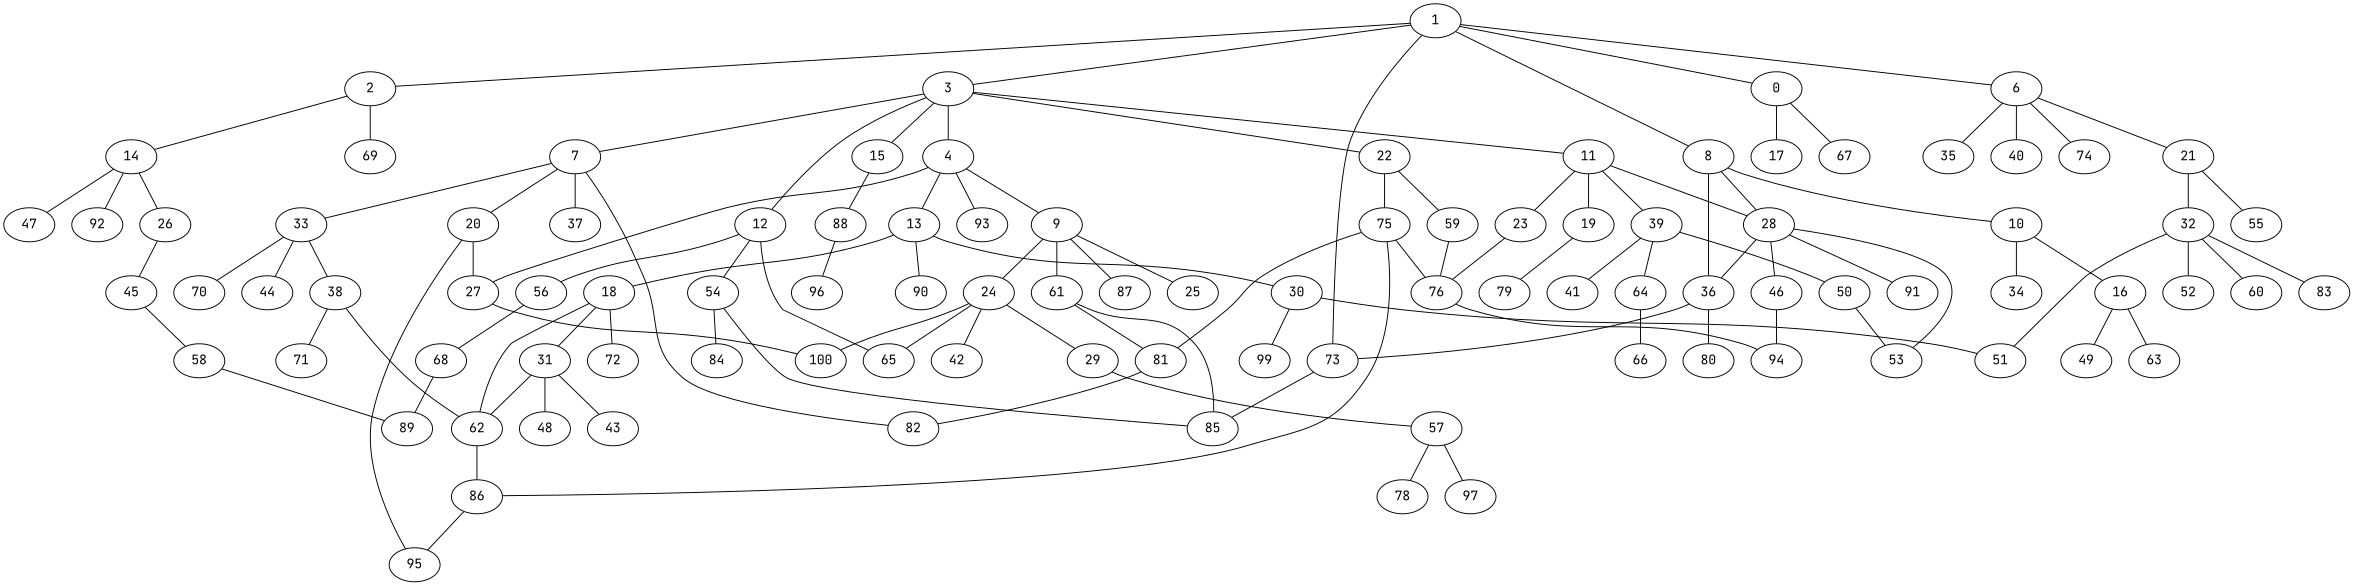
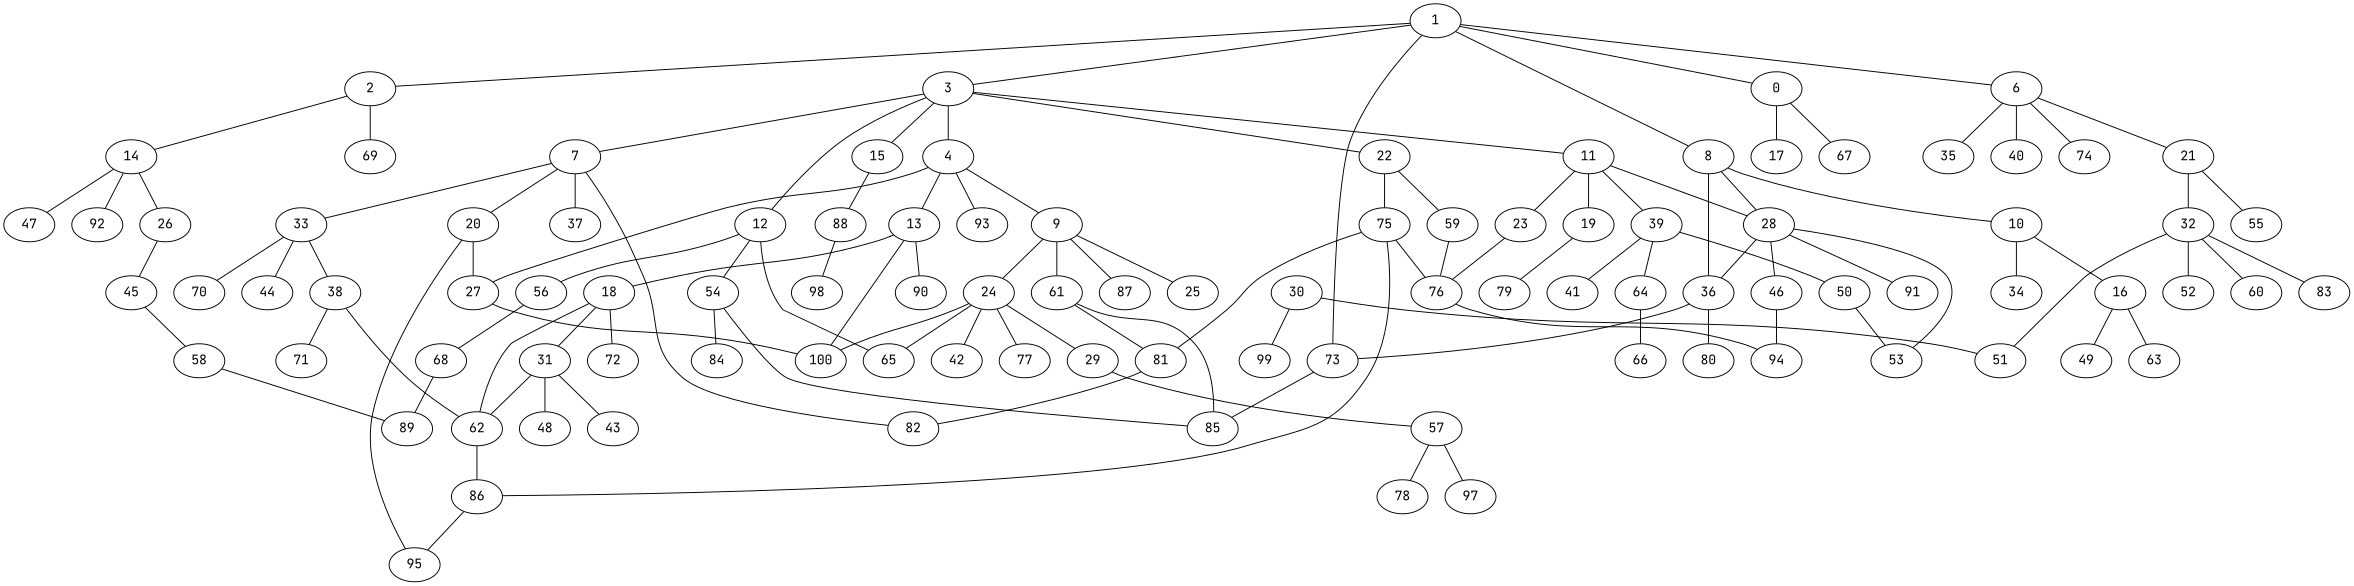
edge "13" -- "30": now "13" -- "100"
node "96": label "96" -> "98"
node "77": added
